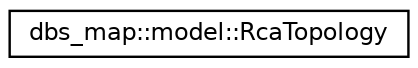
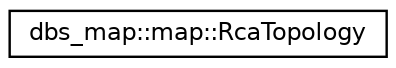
node "dbs_map::model::RcaTopology": label "dbs_map::model::RcaTopology" -> "dbs_map::map::RcaTopology"
